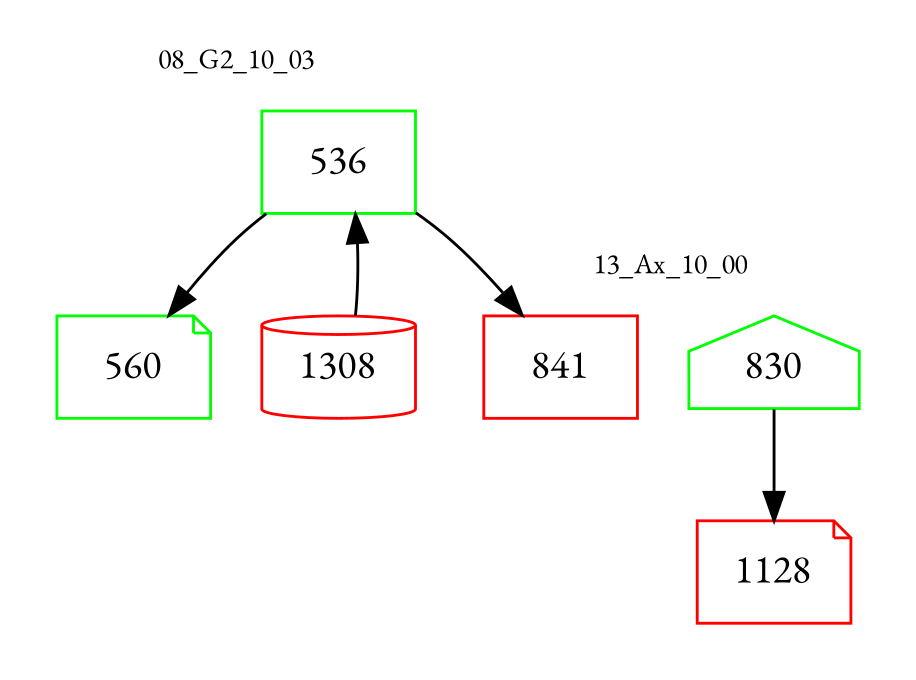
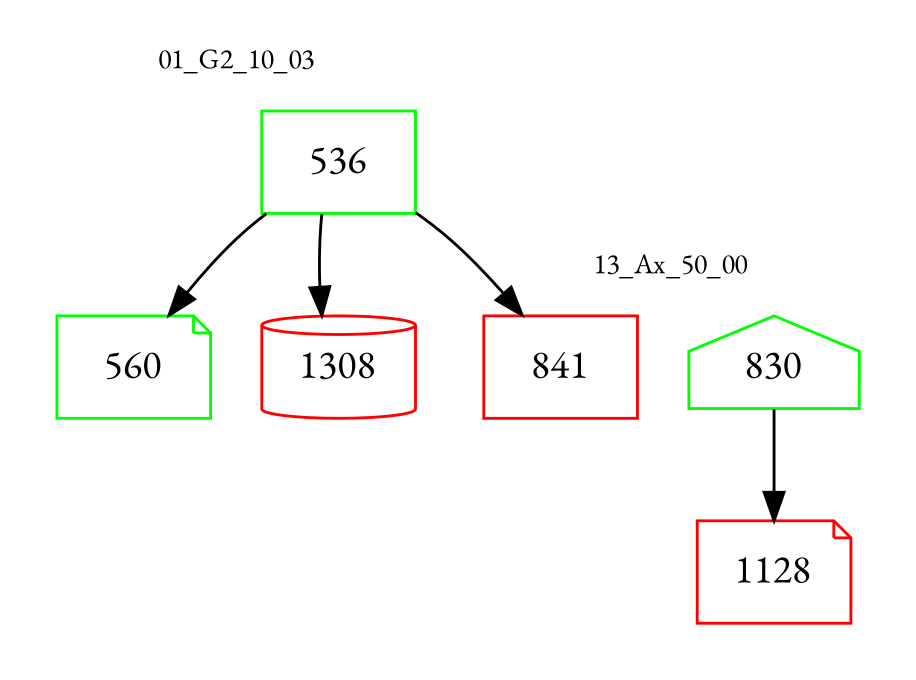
cluster "08_G2_10_03": label "08_G2_10_03" -> "01_G2_10_03"
cluster "13_Ax_10_00": label "13_Ax_10_00" -> "13_Ax_50_00"
edge "1308" -> "536": reversed
